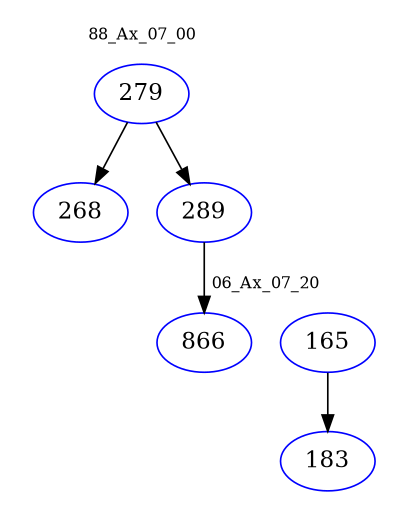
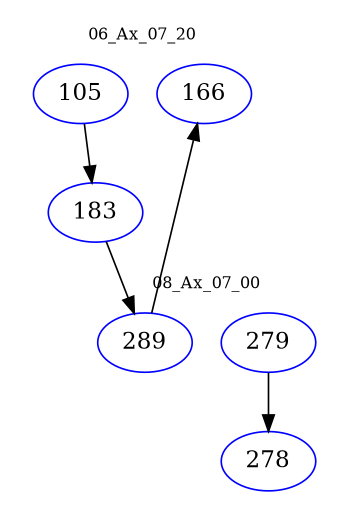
cluster "88_Ax_07_00": label "88_Ax_07_00" -> "08_Ax_07_00"
edge "279" -> "289": now "183" -> "289"
node "268": label "268" -> "278"
node "866": label "866" -> "166"
node "165": label "165" -> "105"
